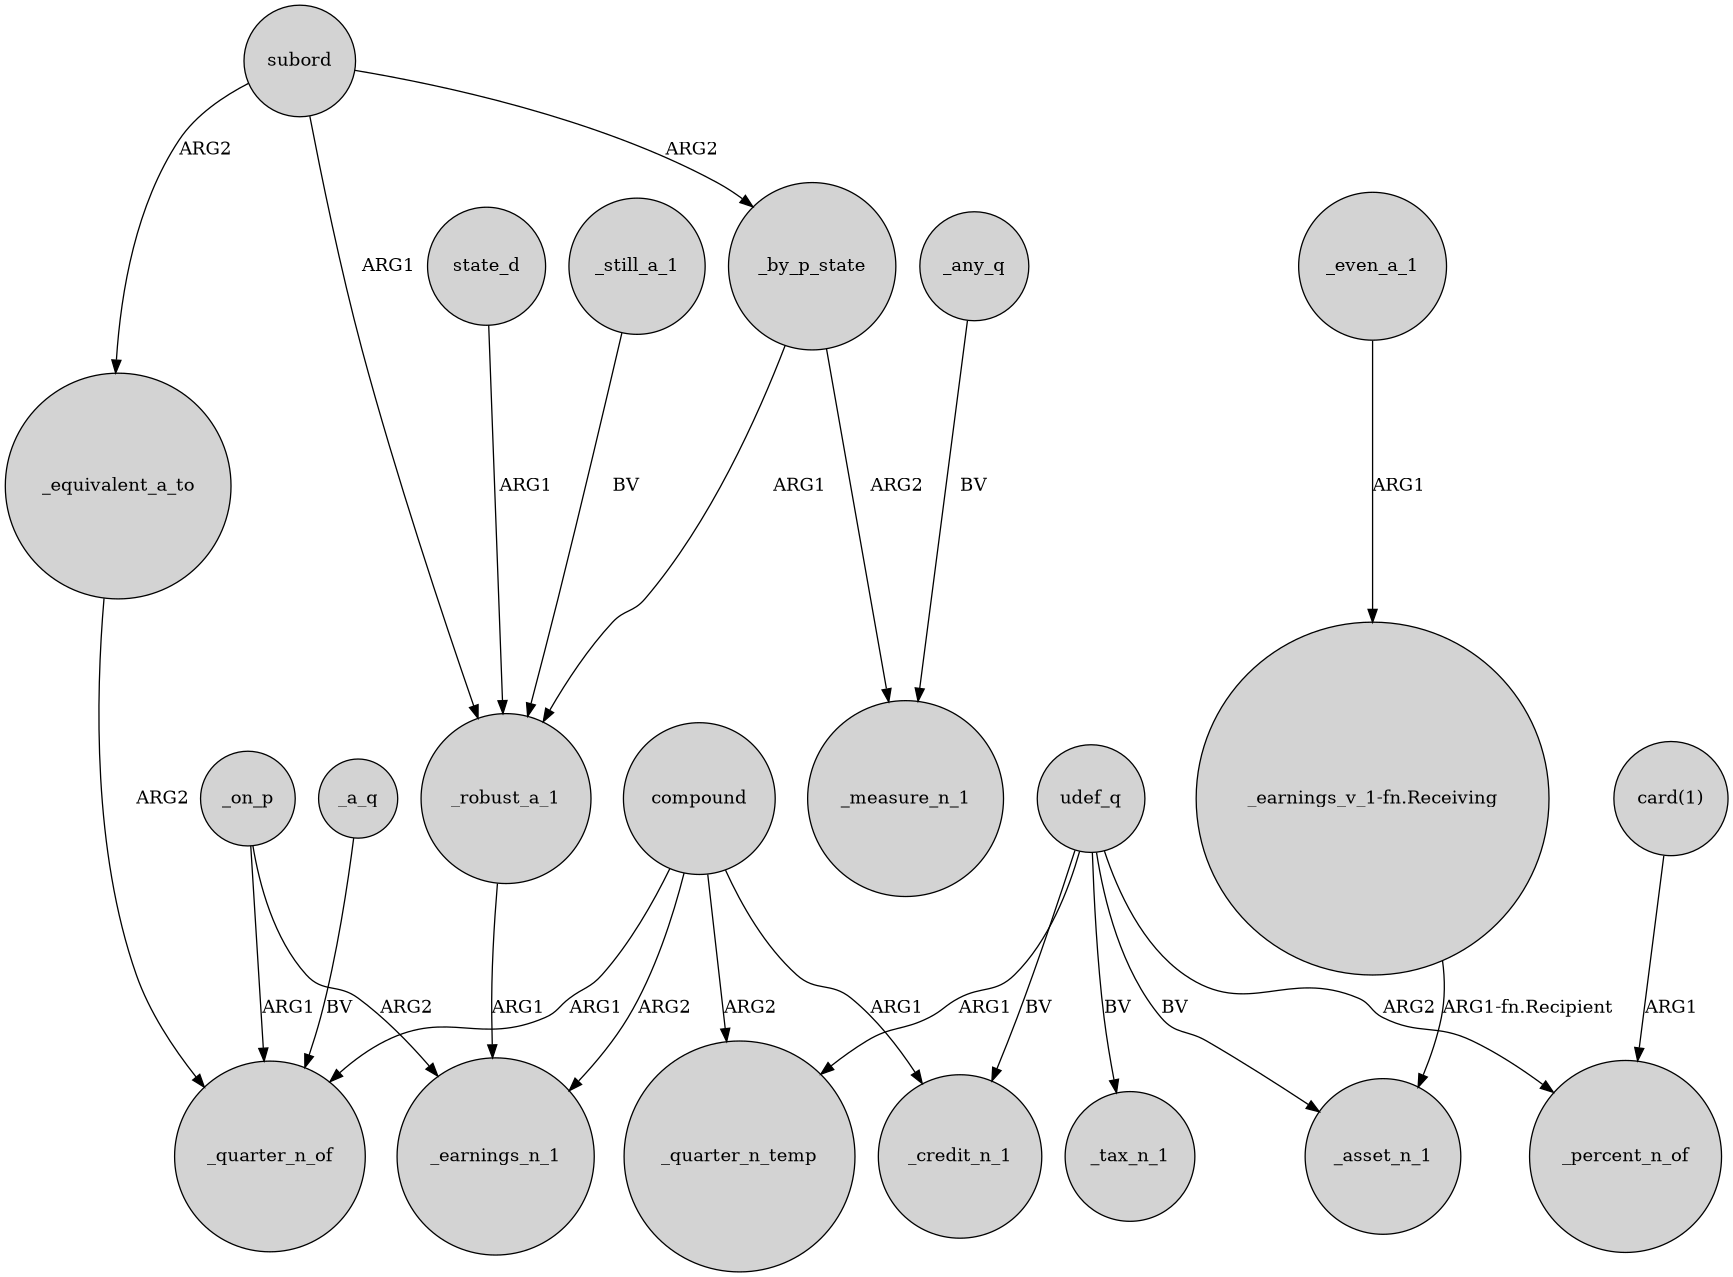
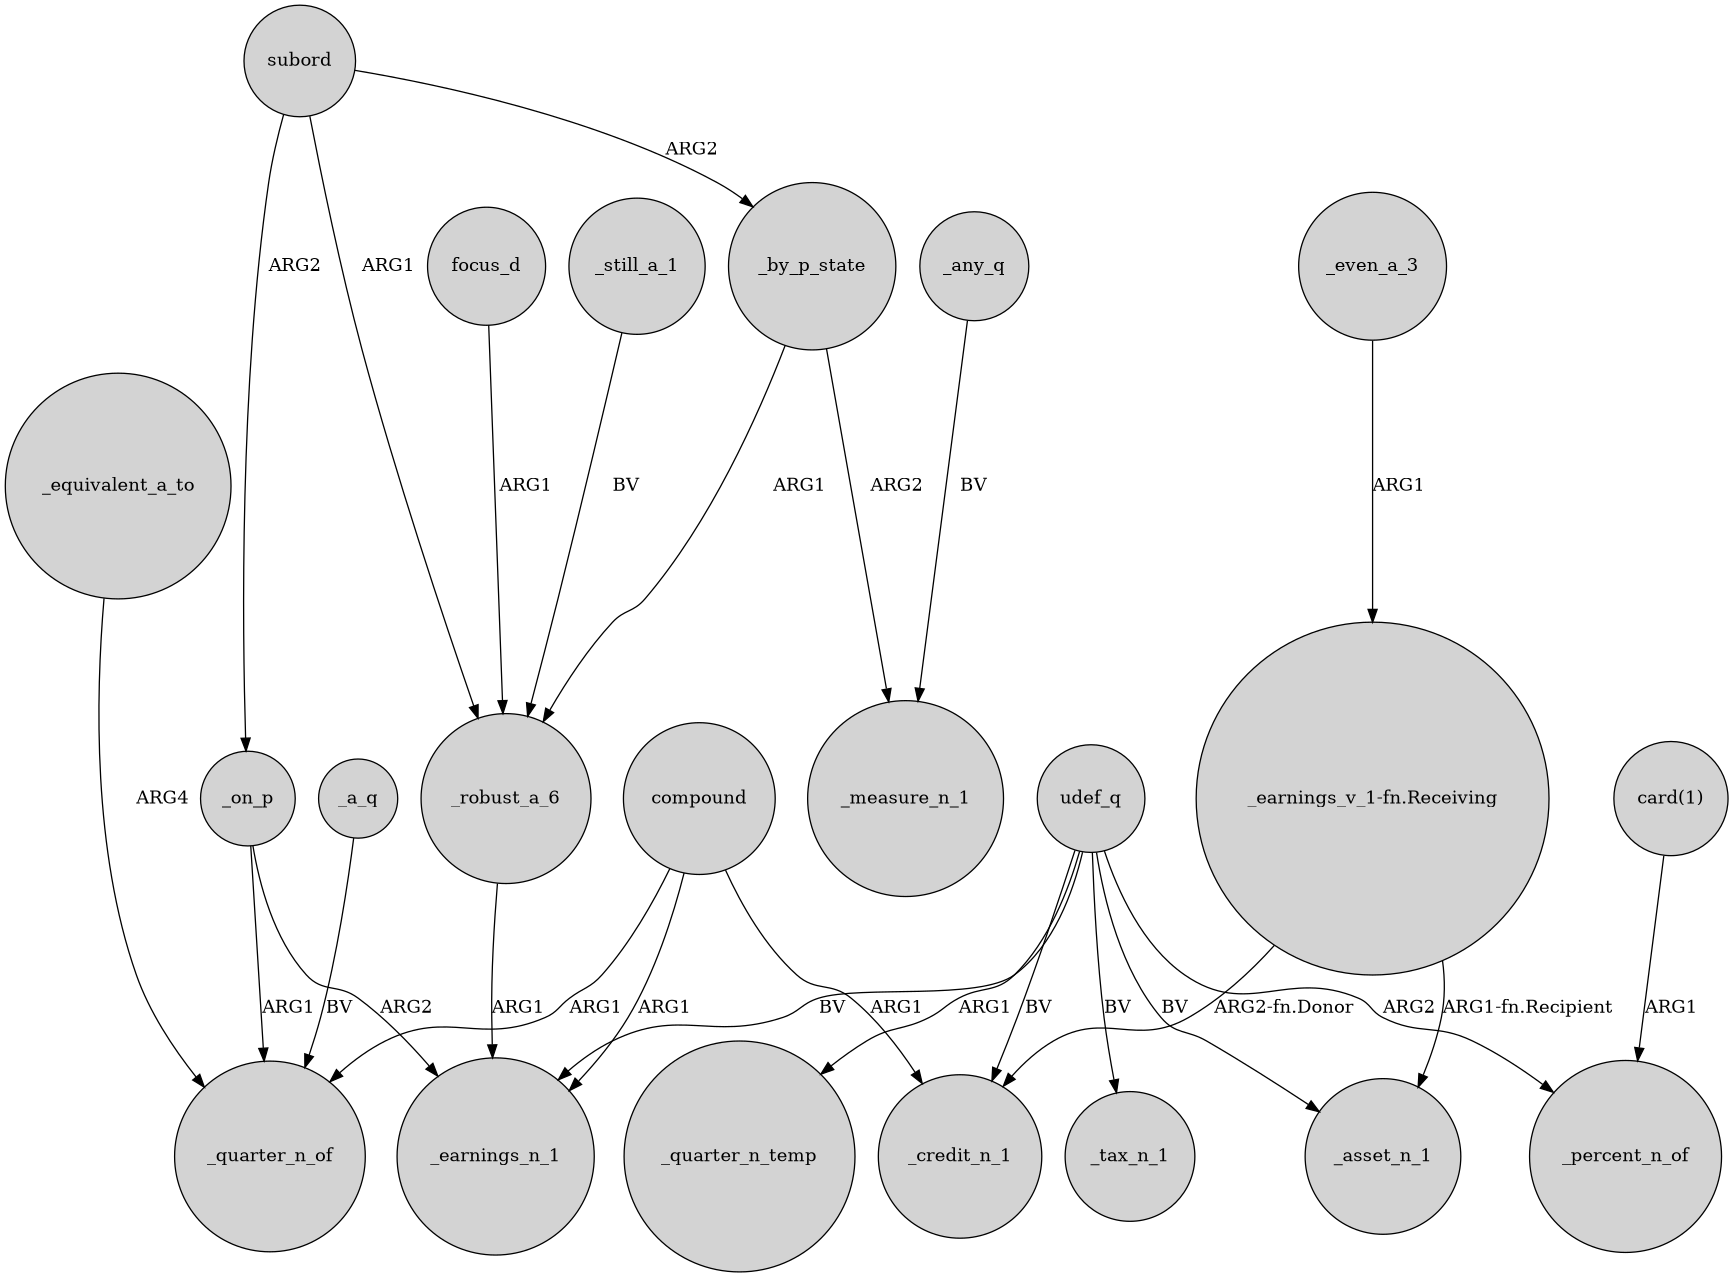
edge "subord" -> "_equivalent_a_to": now "subord" -> "_on_p"
node "state_d": label "state_d" -> "focus_d"
node "_even_a_1": label "_even_a_1" -> "_even_a_3"
edge "_equivalent_a_to" -> "_quarter_n_of": label "ARG2" -> "ARG4"
node "_robust_a_1": label "_robust_a_1" -> "_robust_a_6"
edge "compound" -> "_quarter_n_temp": removed, label "ARG2"
edge "udef_q" -> "_earnings_n_1": added, label "BV"
edge "compound" -> "_earnings_n_1": label "ARG2" -> "ARG1"
edge "_earnings_v_1-fn.Receiving" -> "_credit_n_1": added, label "ARG2-fn.Donor"
